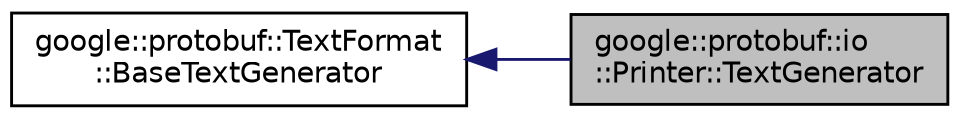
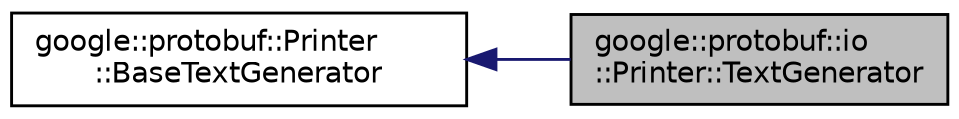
node "google::protobuf::TextFormat ::BaseTextGenerator": label "google::protobuf::TextFormat ::BaseTextGenerator" -> "google::protobuf::Printer ::BaseTextGenerator"
